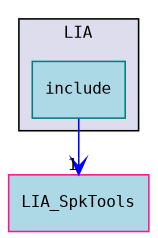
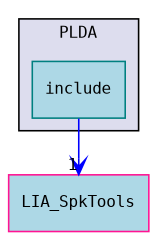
cluster "LIA": label "LIA" -> "PLDA"
